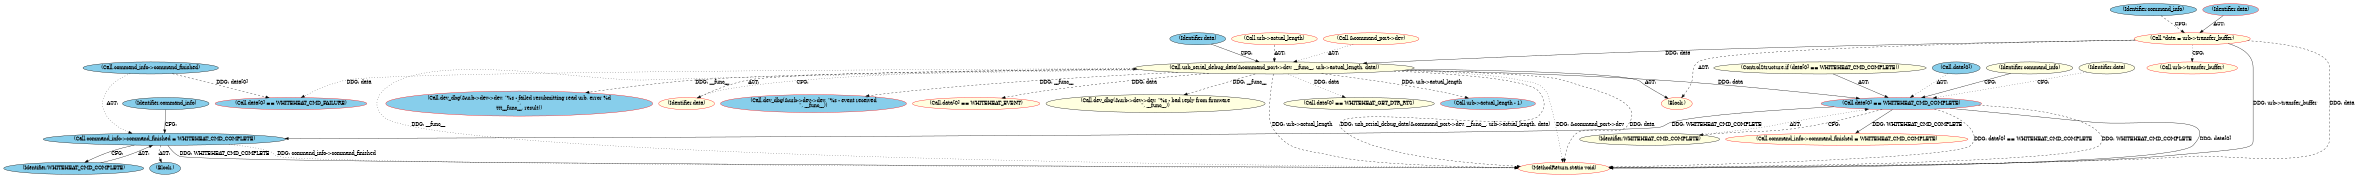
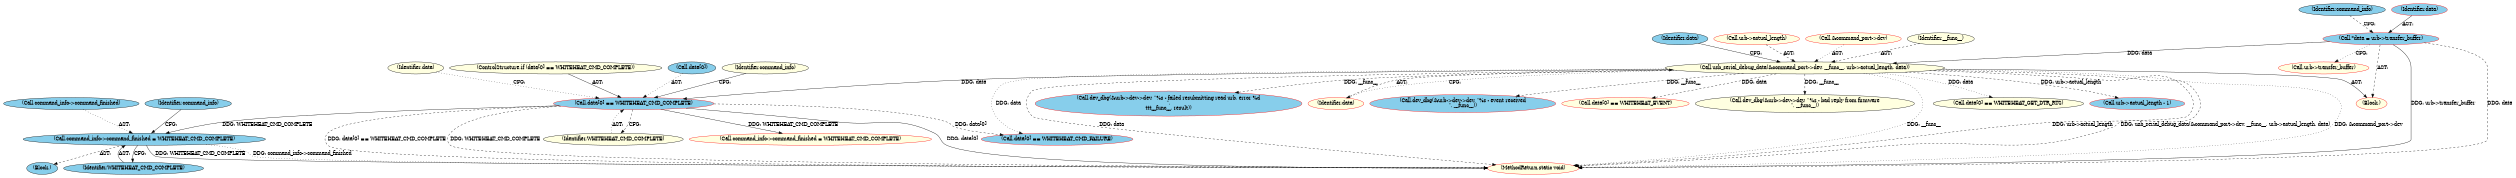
node "(Identifier,__func__)": added
node "(Call,*data = urb->transfer_buffer)": fillcolor lightyellow -> skyblue
edge "(Call,command_info->command_finished)" -> "(Call,data[0] == WHITEHEAT_CMD_FAILURE)": now "(Call,data[0] == WHITEHEAT_CMD_COMPLETE)" -> "(Call,data[0] == WHITEHEAT_CMD_FAILURE)"
